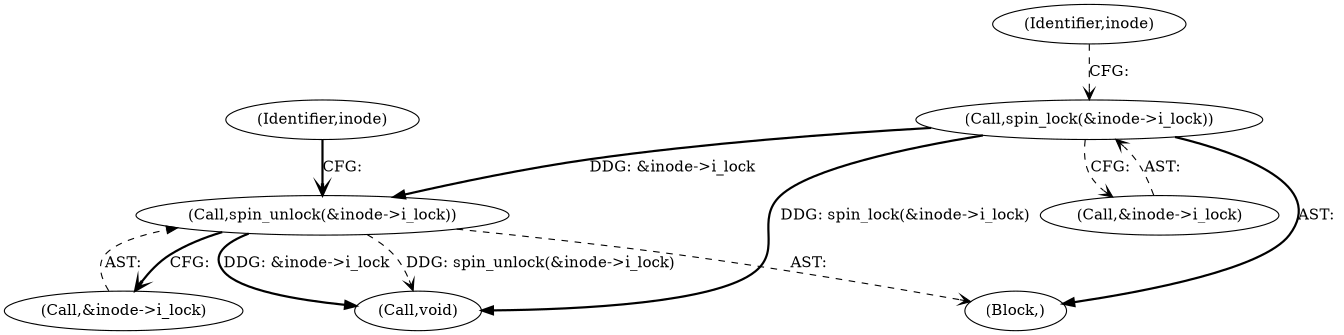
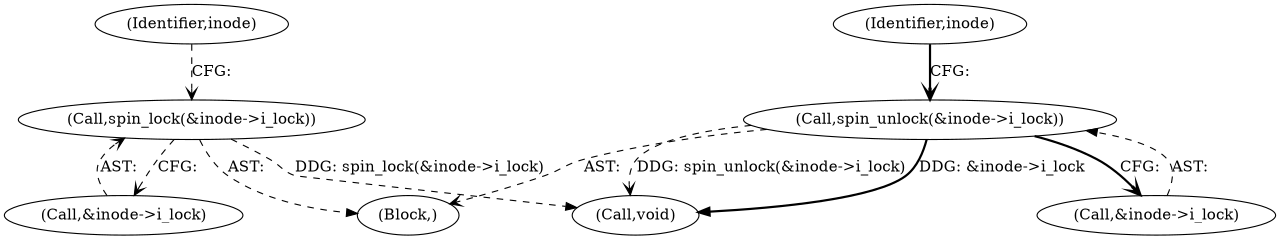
edge "(Call,spin_lock(&inode->i_lock))" -> "(Call,spin_unlock(&inode->i_lock))": removed, label "DDG: &inode->i_lock"
edge "(Call,spin_lock(&inode->i_lock))" -> "(Block,)": style bold -> dashed
edge "(Call,spin_lock(&inode->i_lock))" -> "(Call,void)": style bold -> dashed
